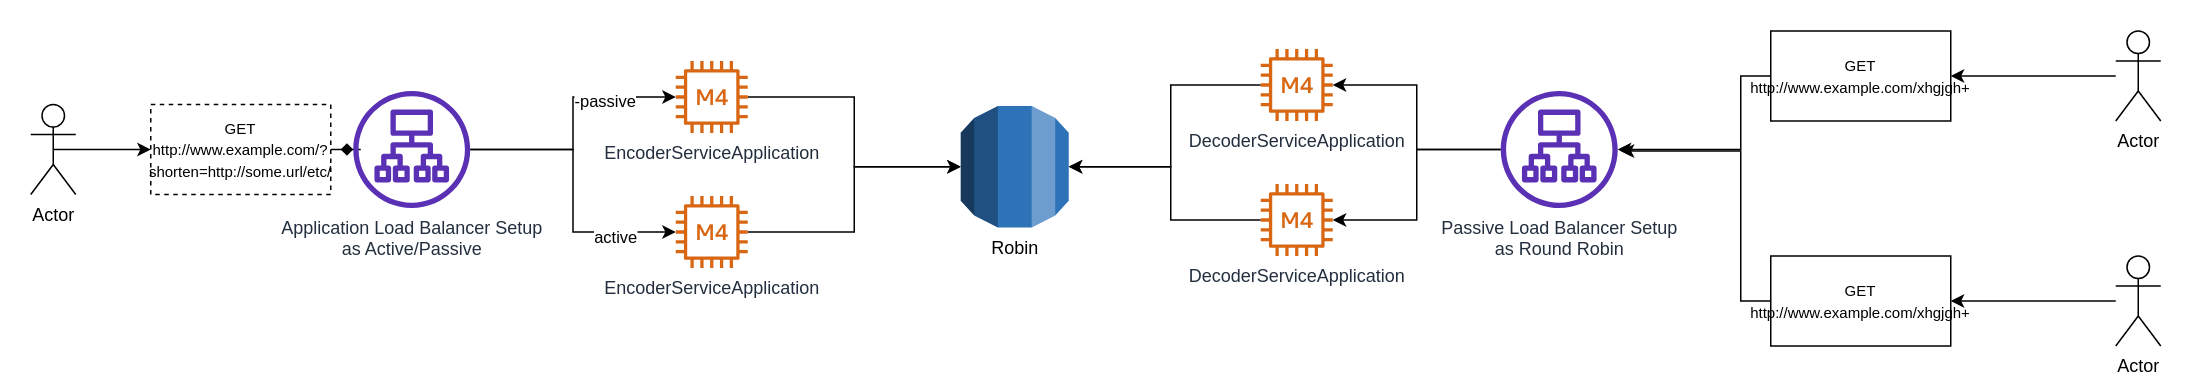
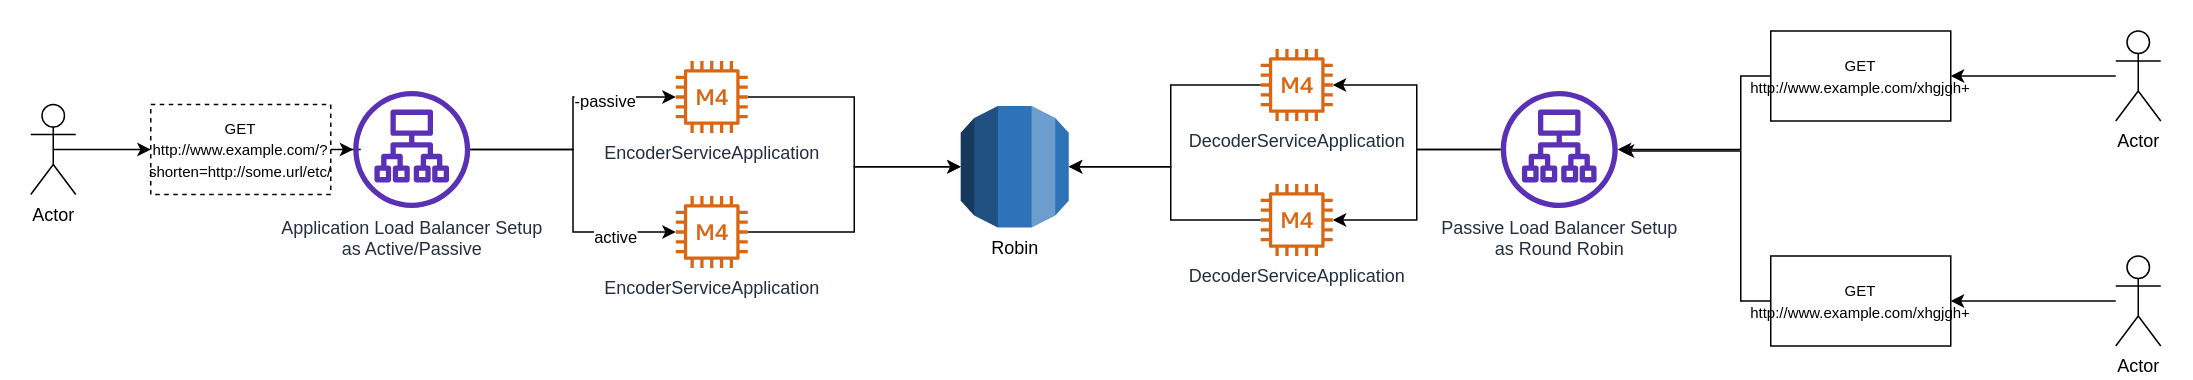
edge "GET http://www.example.com/?shorten=http://some.url/etc/" -> "Application Load Balancer Setup as Active/Passive": arrowhead diamond -> classic
